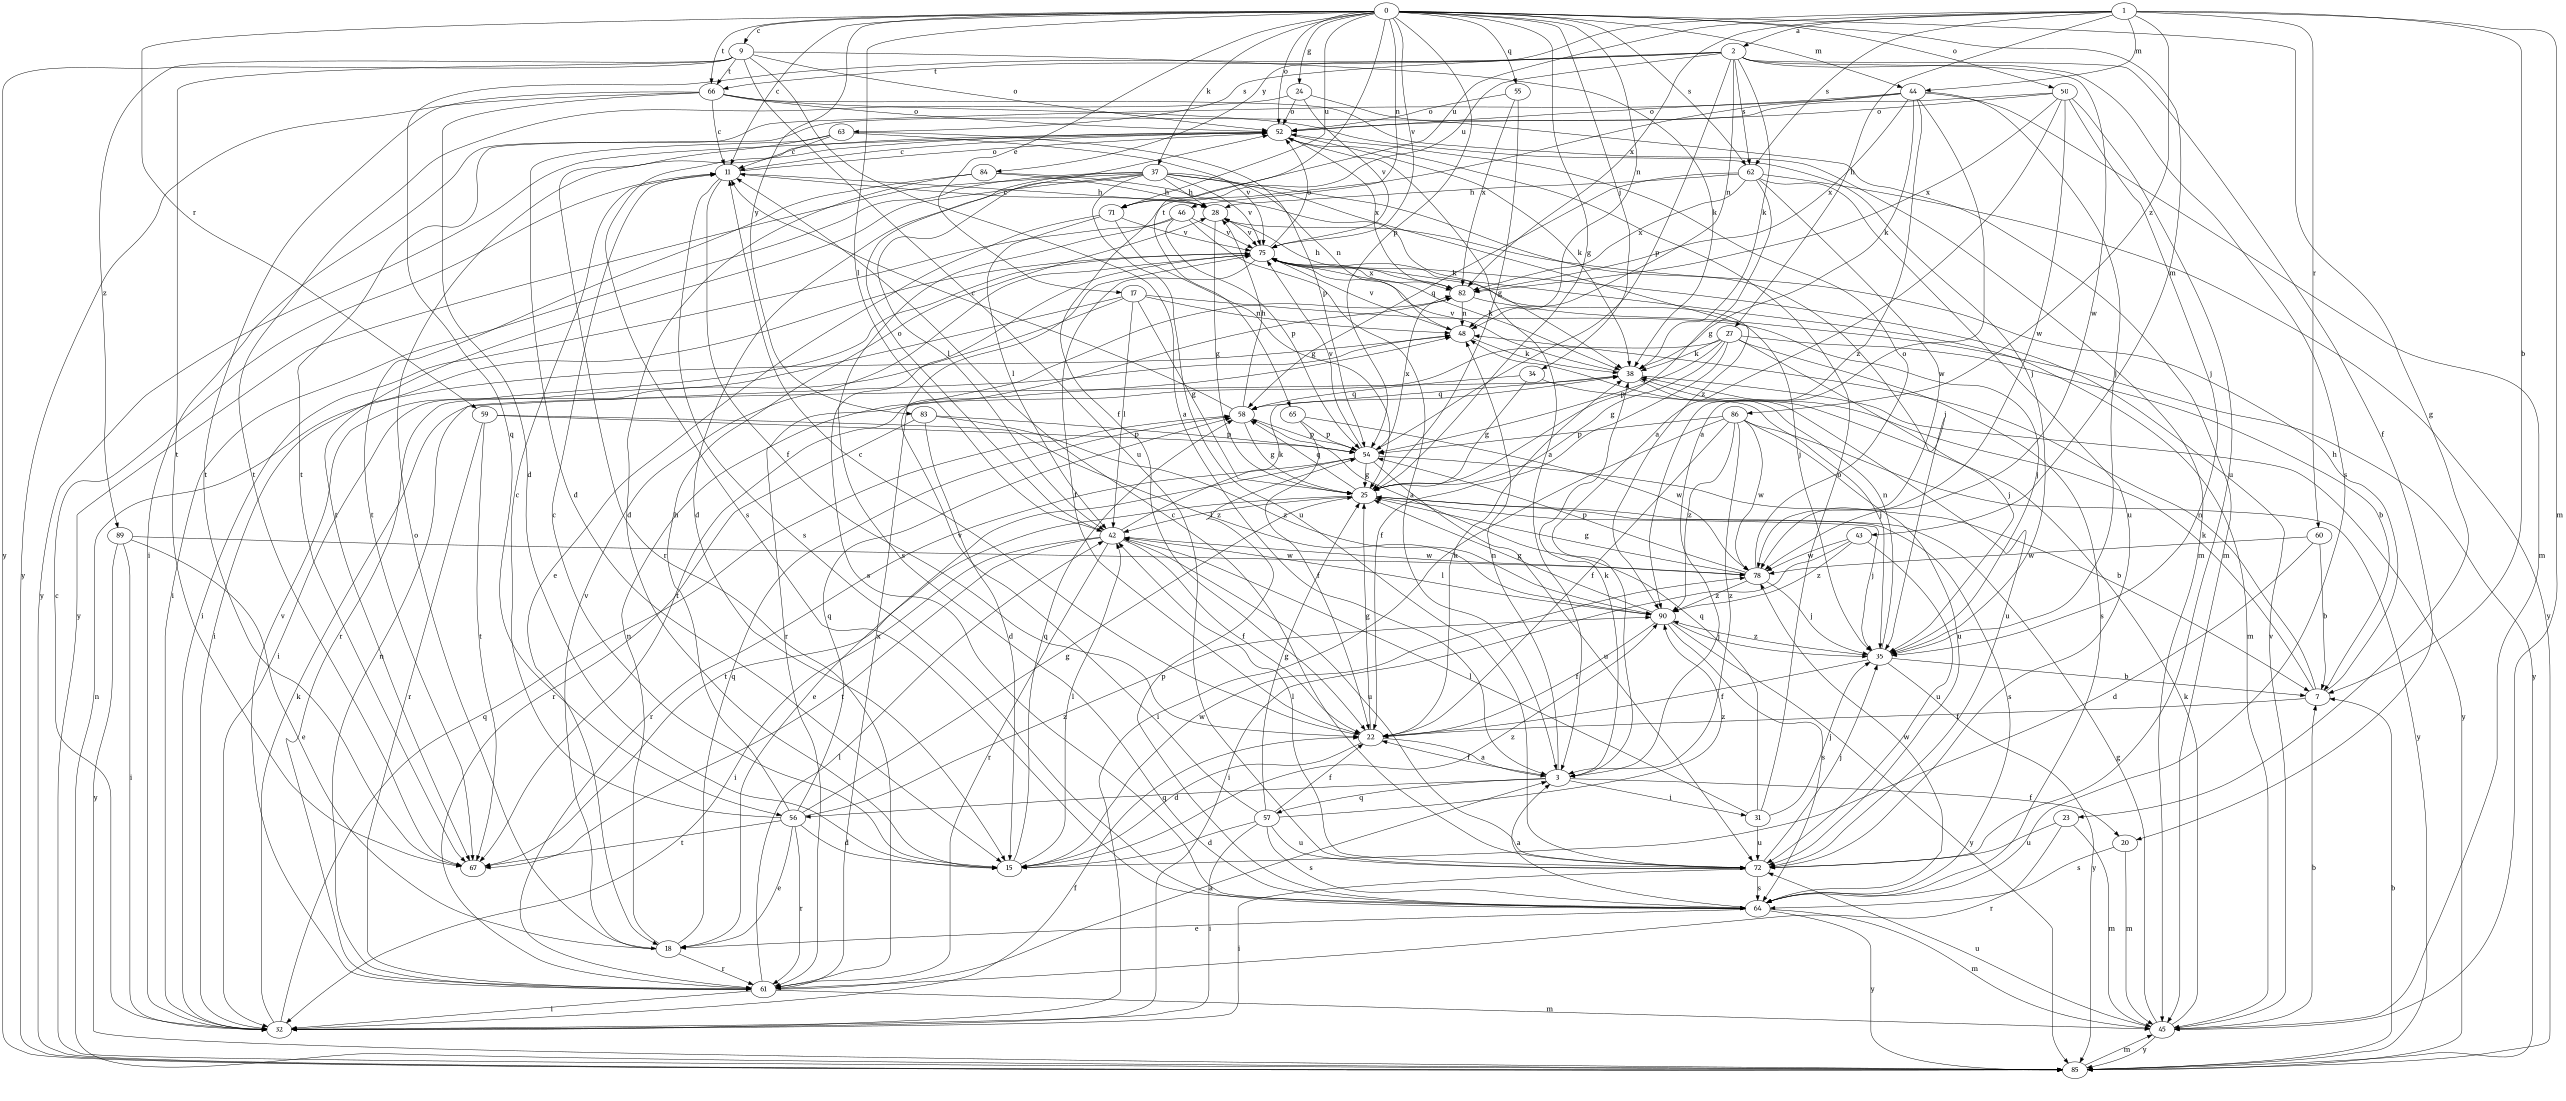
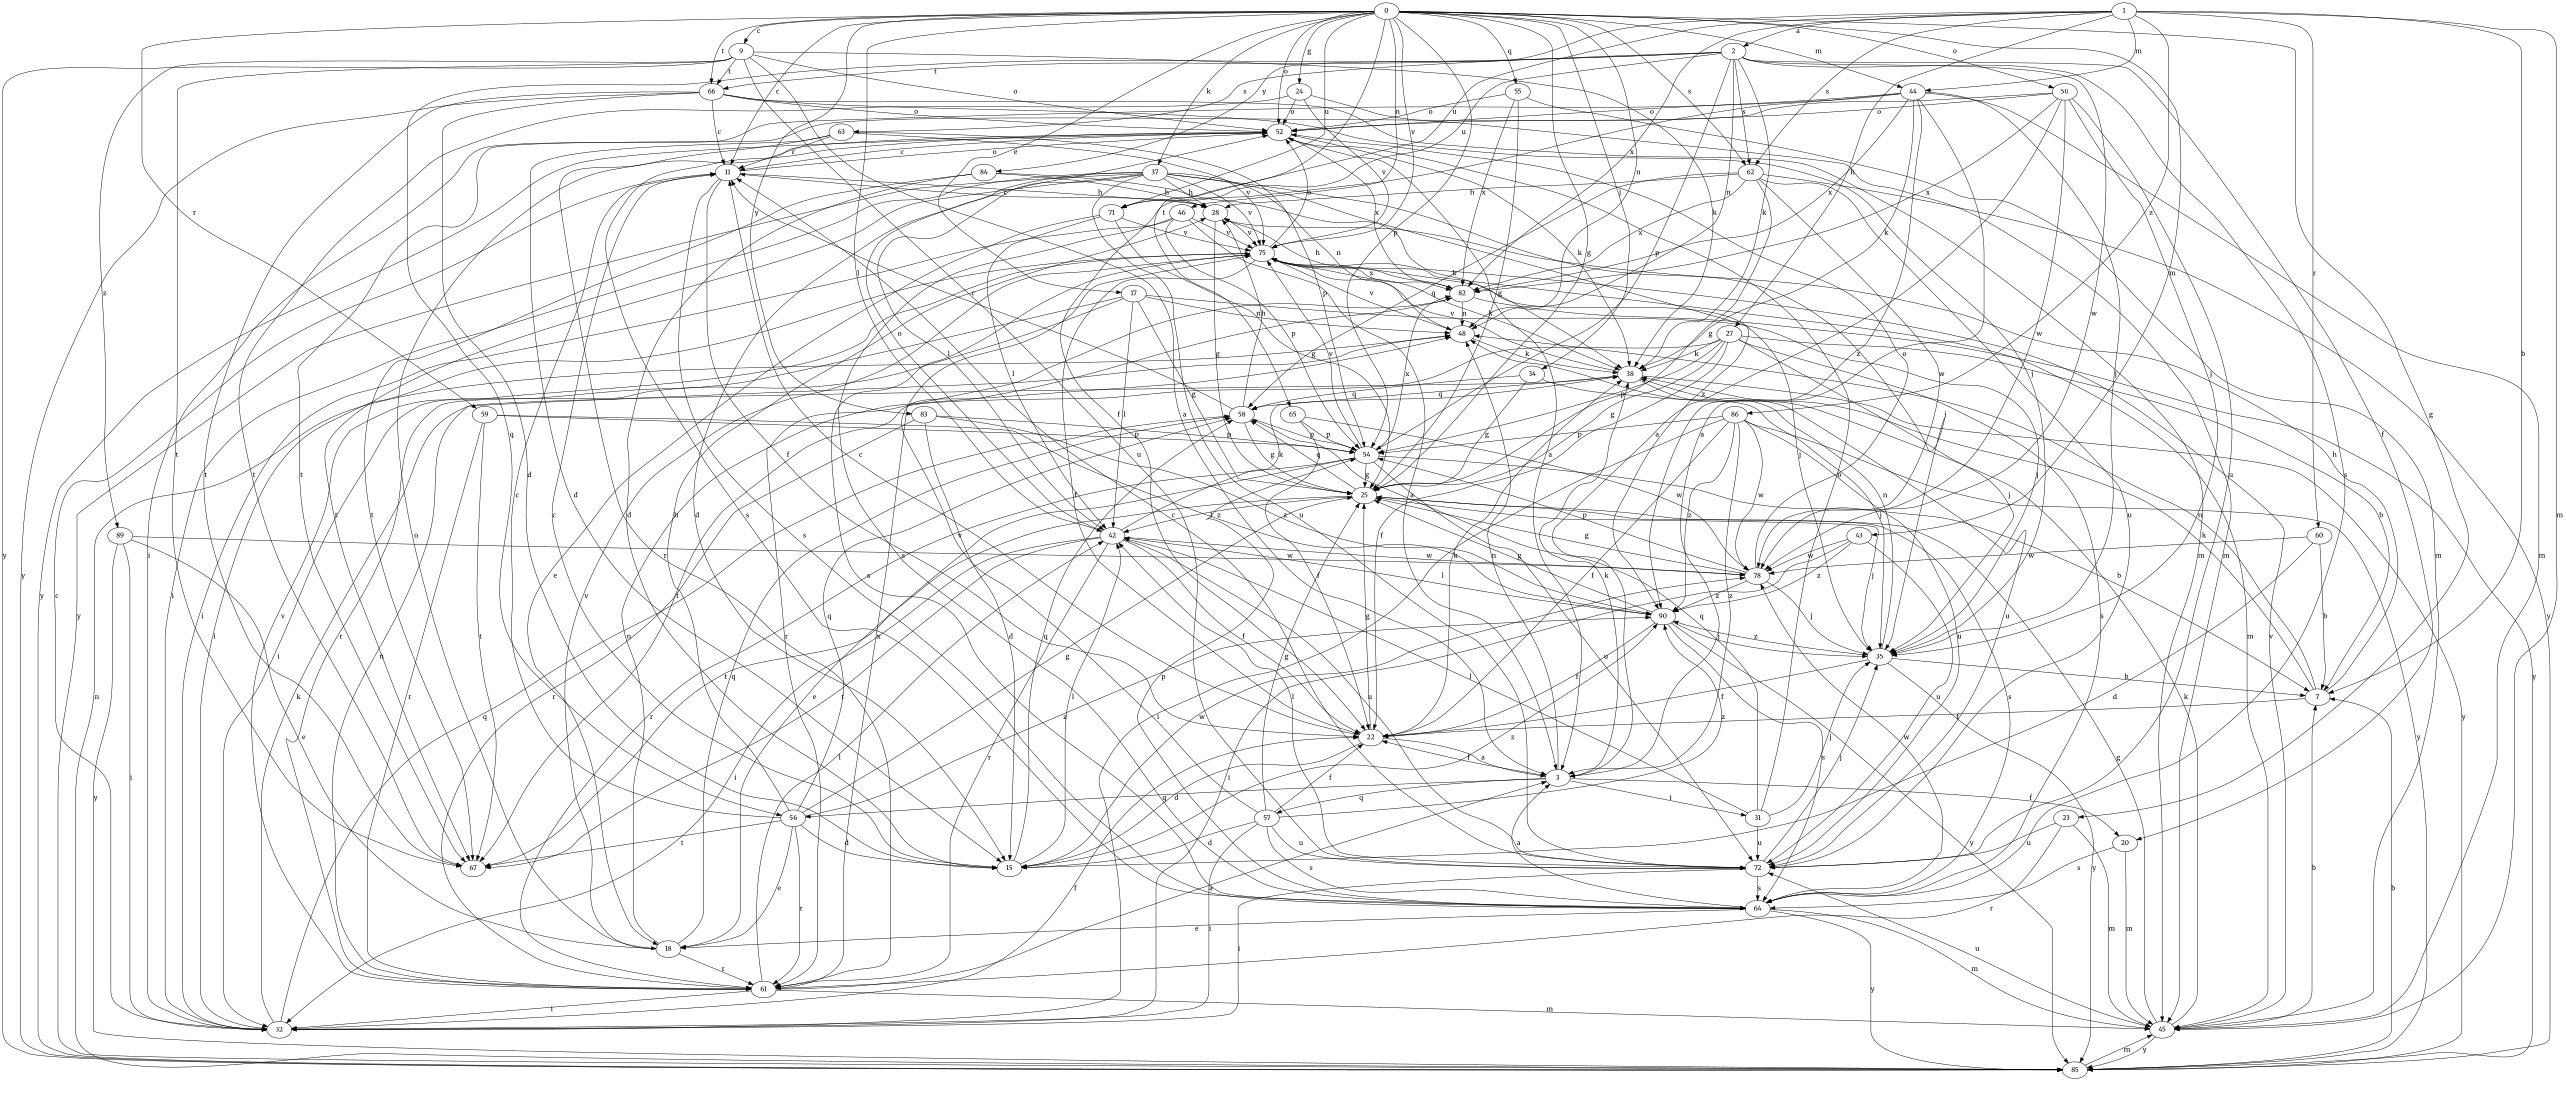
edge "55" -> "45": added, label "m"
